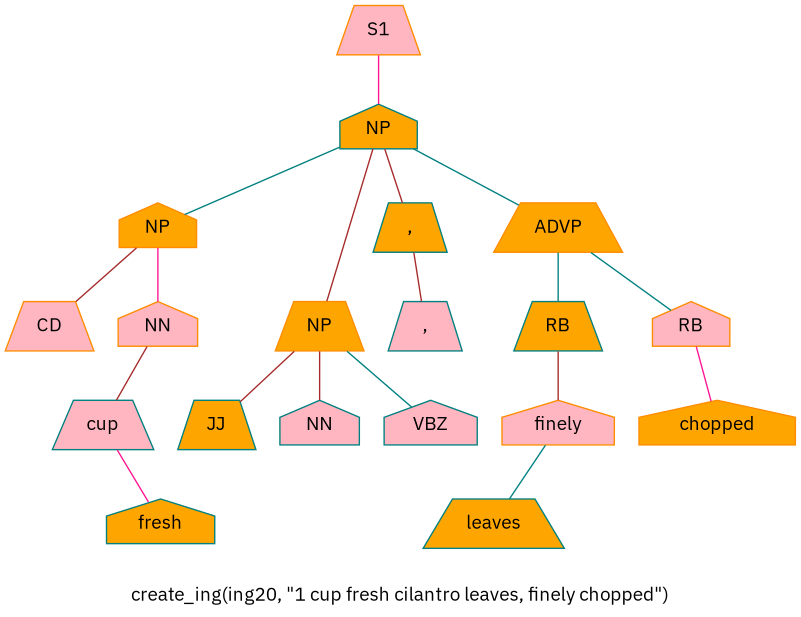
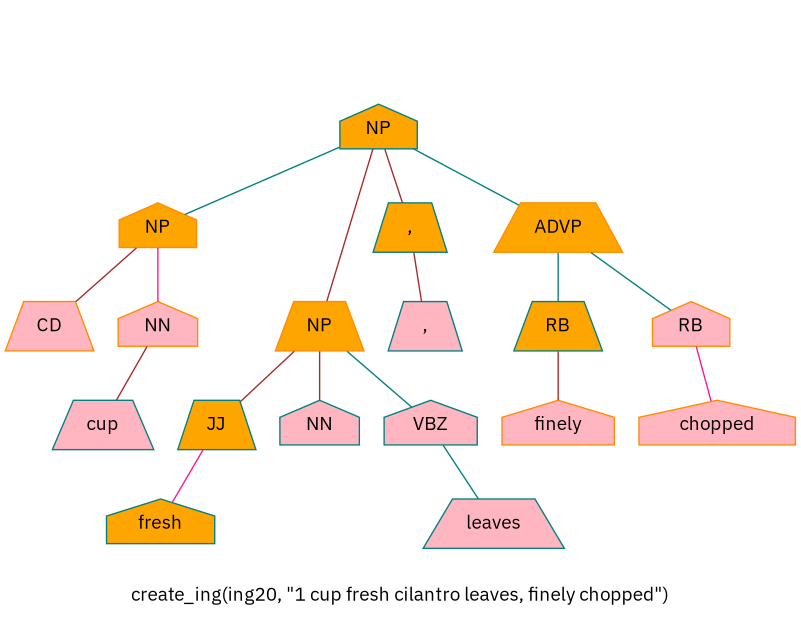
node "S1": removed
node "chopped": fillcolor orange -> lightpink
edge "finely" -- "leaves": now "VBZ" -- "leaves"
edge "cup" -- "fresh": now "JJ" -- "fresh"
node "leaves": fillcolor orange -> lightpink
